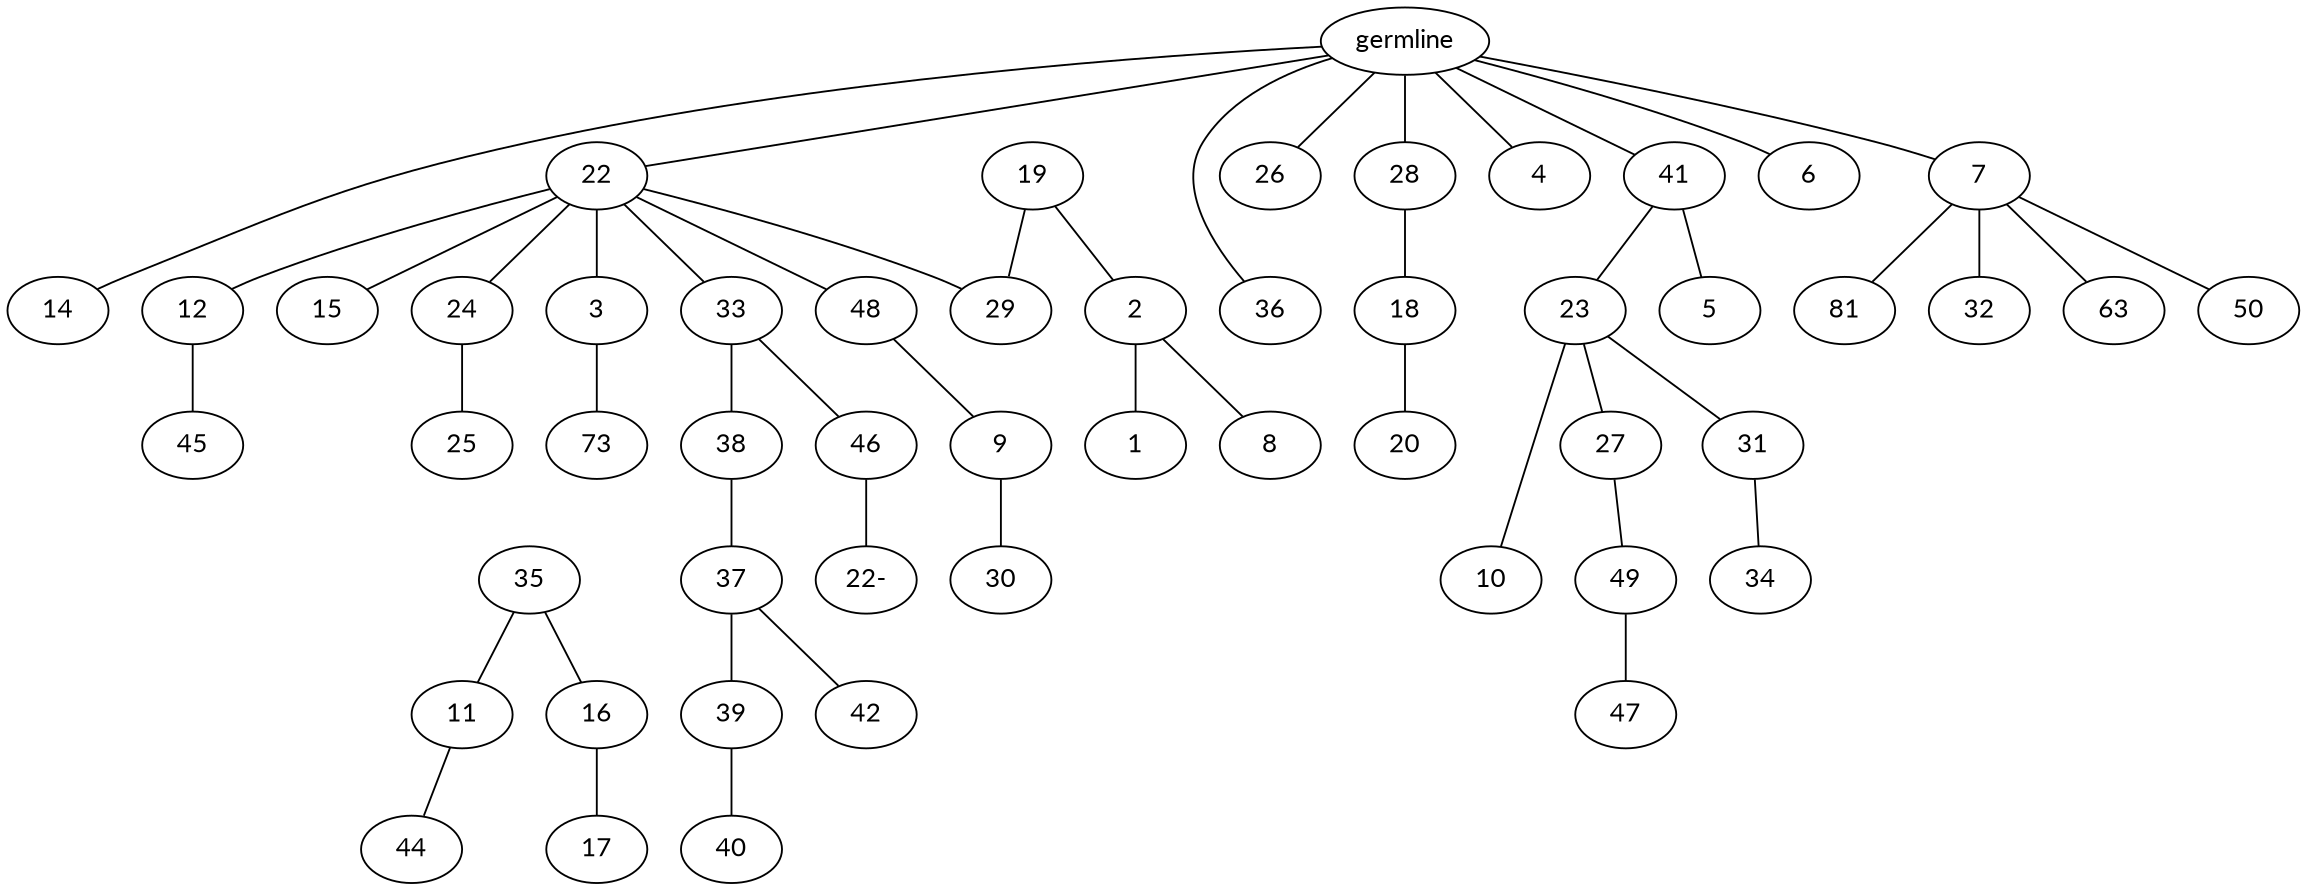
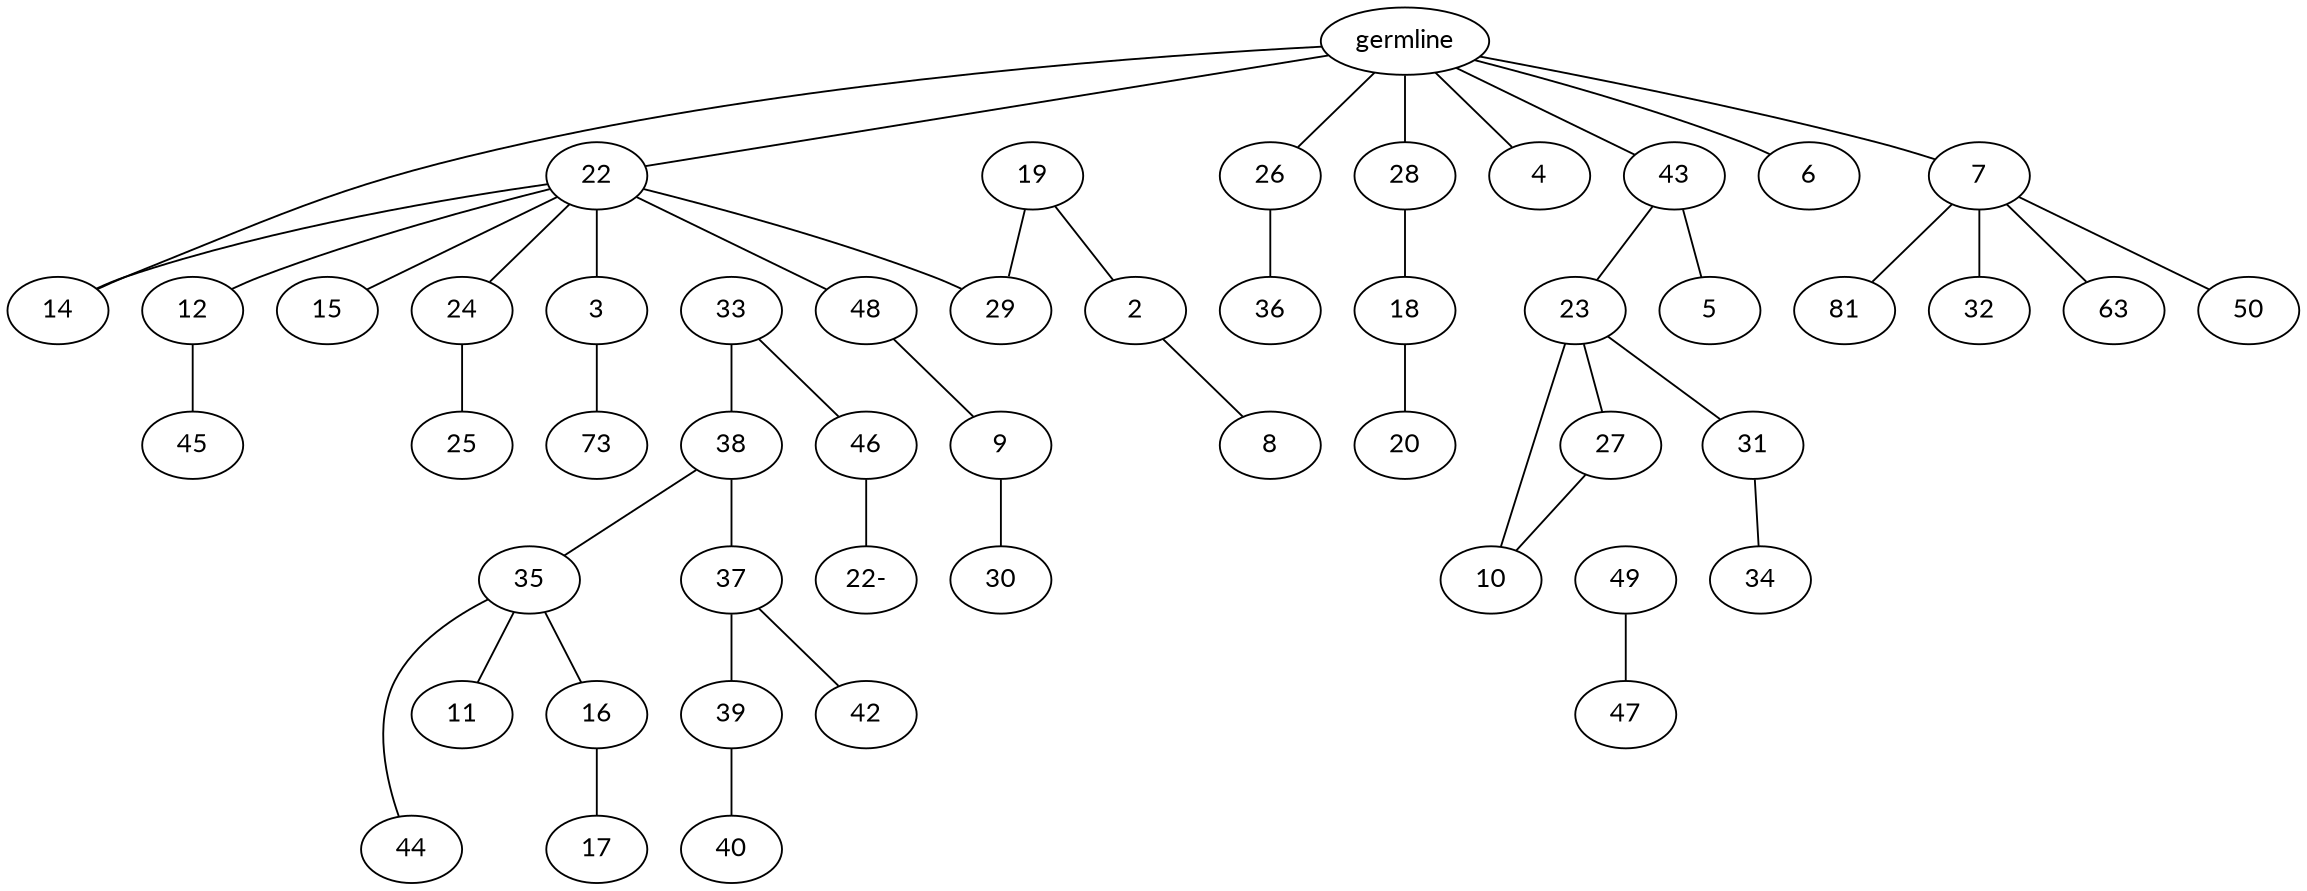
edge "germline" -- "36": now "26" -- "36"
node "41": label "41" -> "43"
edge "22" -- "33": now "22" -- "14"
node "1": removed
edge "38" -- "35": added
edge "27" -- "49": now "27" -- "10"
edge "11" -- "44": now "35" -- "44"
